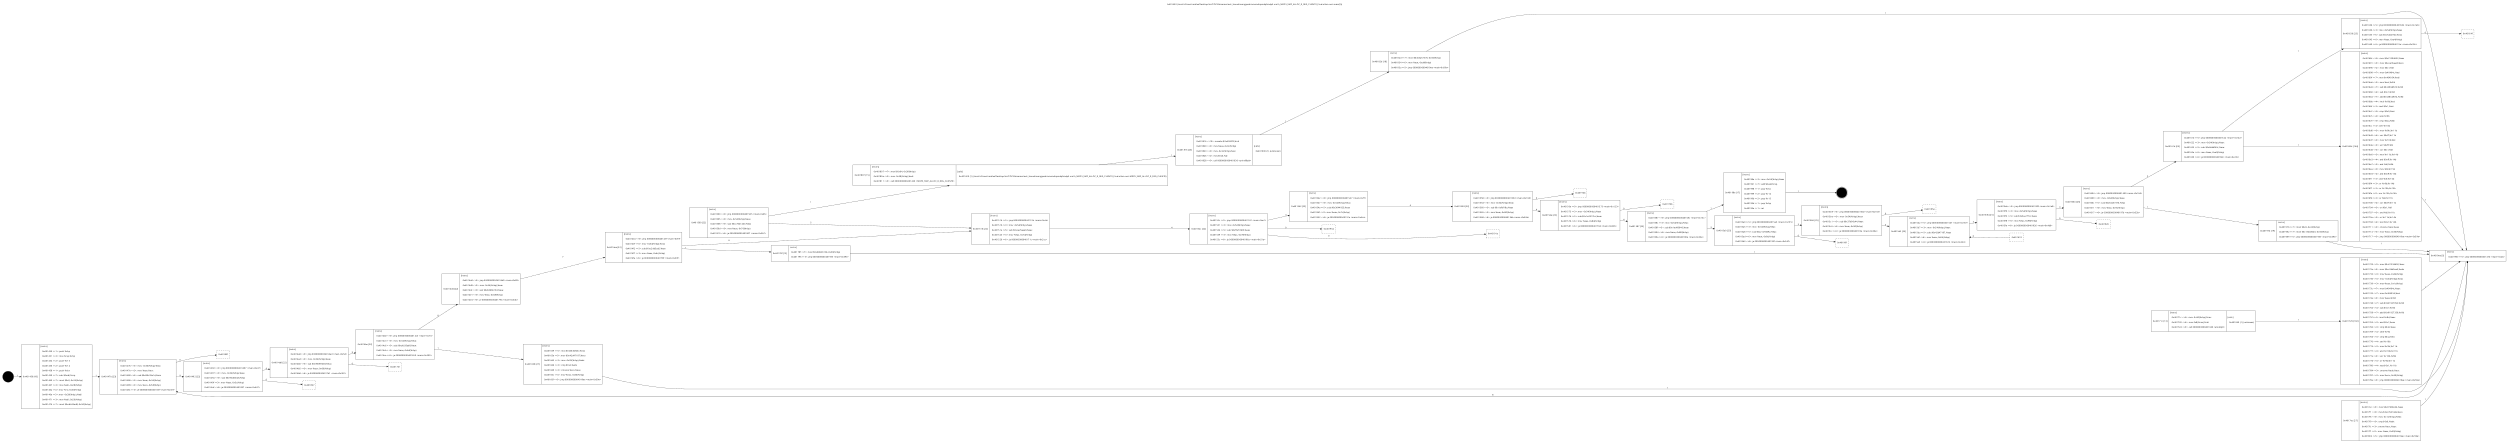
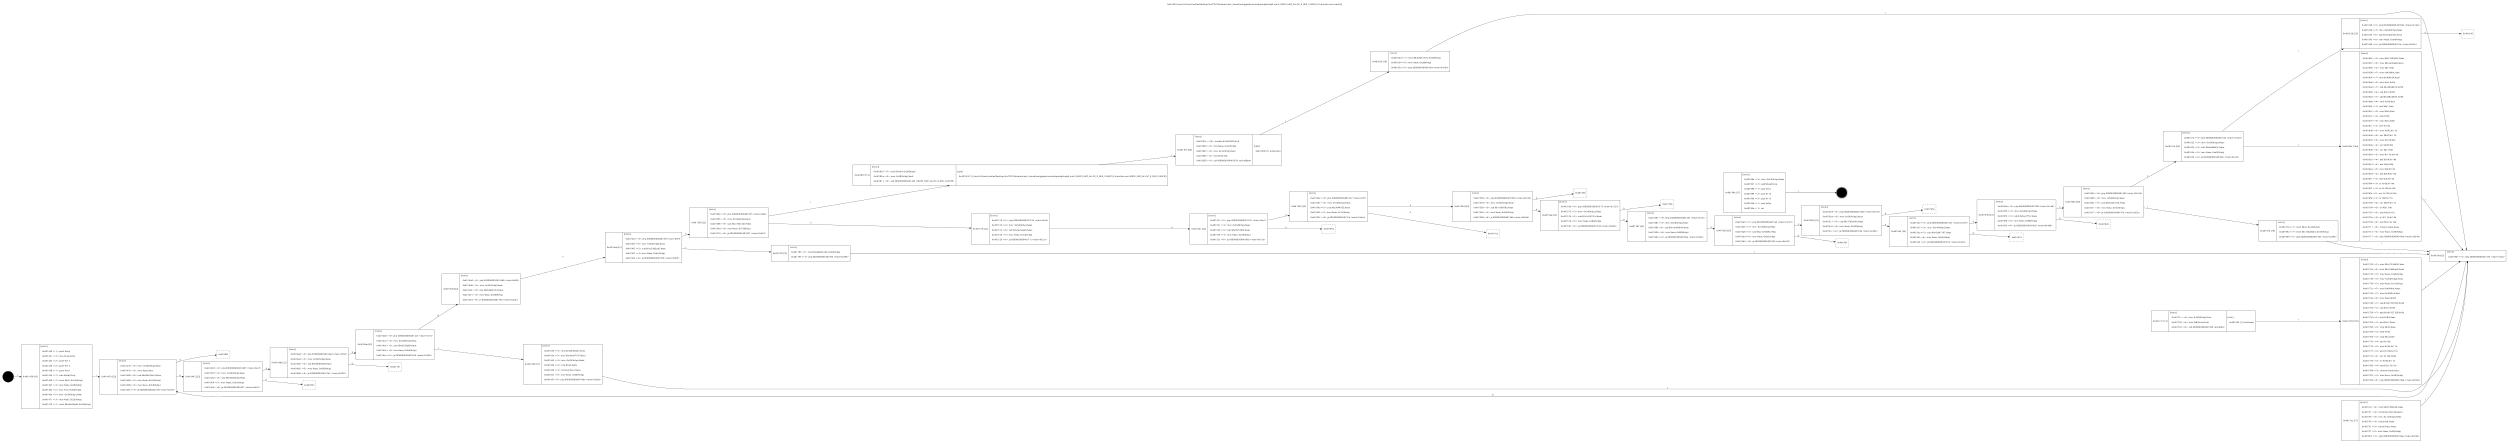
edge "0x401587 [25]" -> "0x40198e [17]": removed, label "1"
edge "0x401674" -> "0x4015d2 [25]": reversed
edge "0x4014ea [22]" -> "0x401516 [22]": now "0x4014ea [22]" -> "0x401500 [22]"
edge "0x40152c [22]" -> "0x40191a": now "0x401542 [22]" -> "0x40191a"
